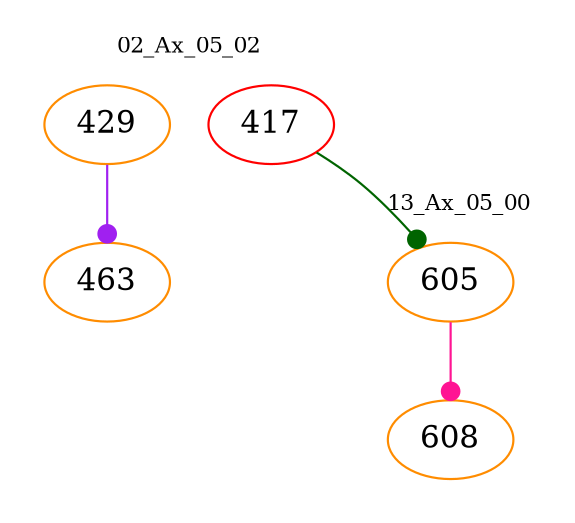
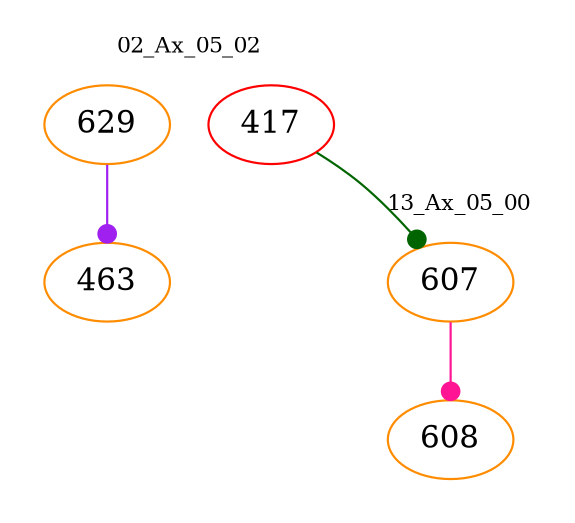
node "429": label "429" -> "629"
node "605": label "605" -> "607"
